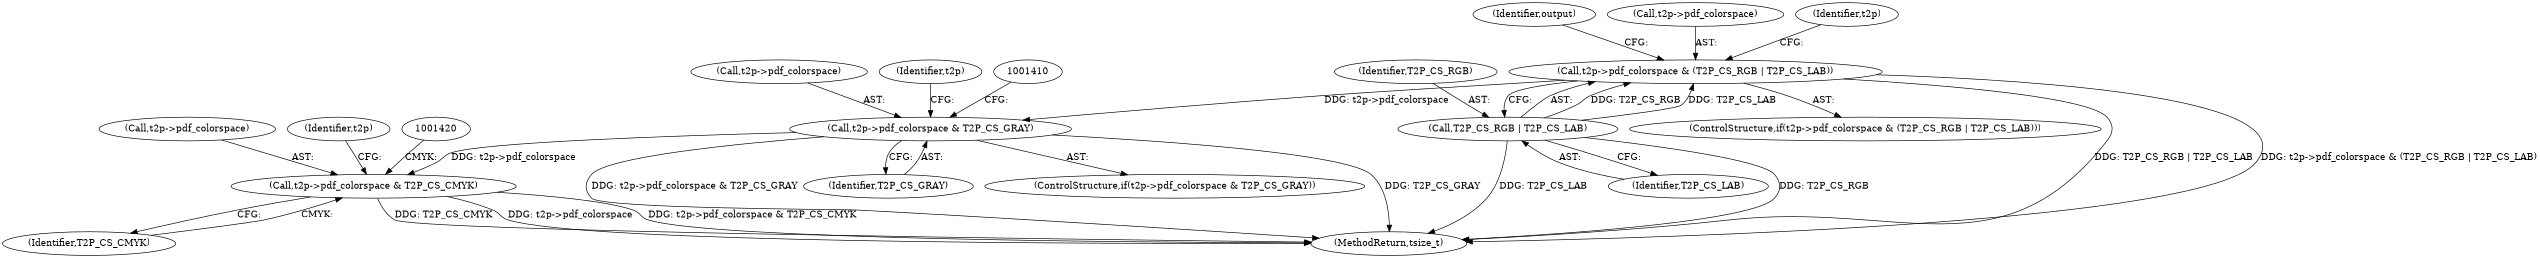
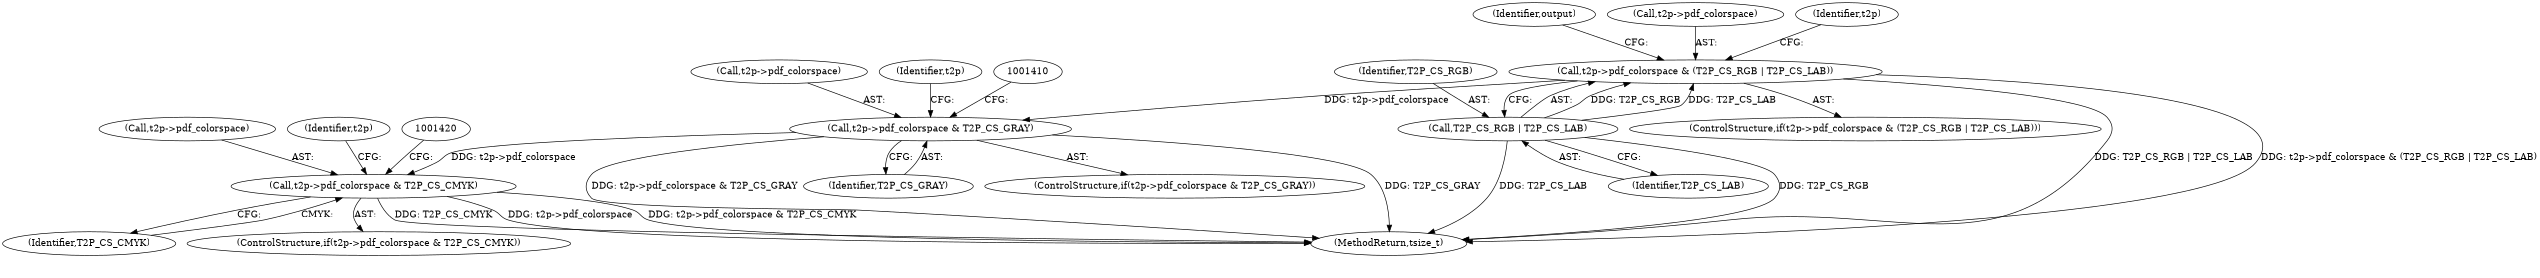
edge "1001420" -> "(Call,t2p->pdf_colorspace & T2P_CS_CMYK)": label "CMYK: " -> "CFG: "
node "(ControlStructure,if(t2p->pdf_colorspace & T2P_CS_CMYK))": added
